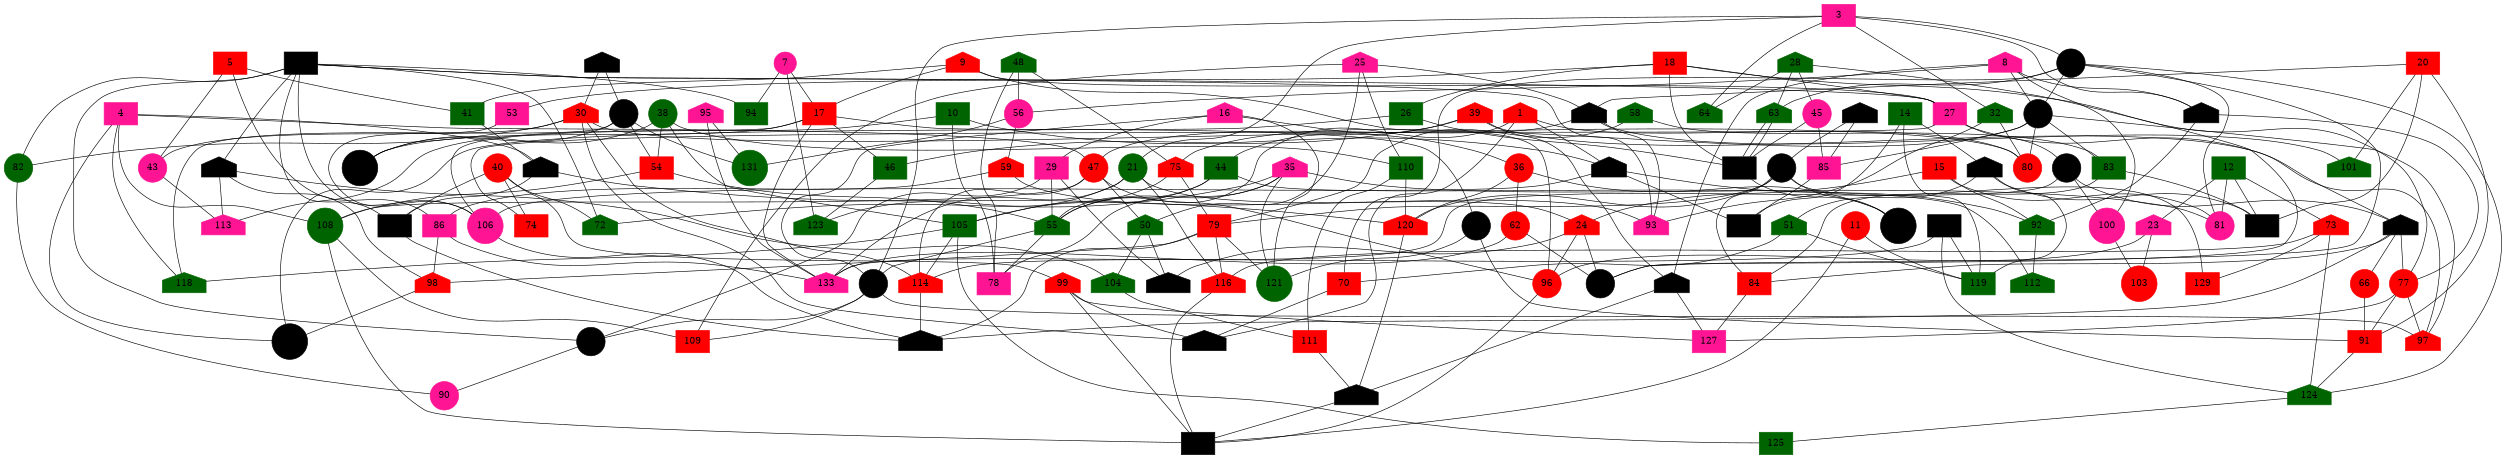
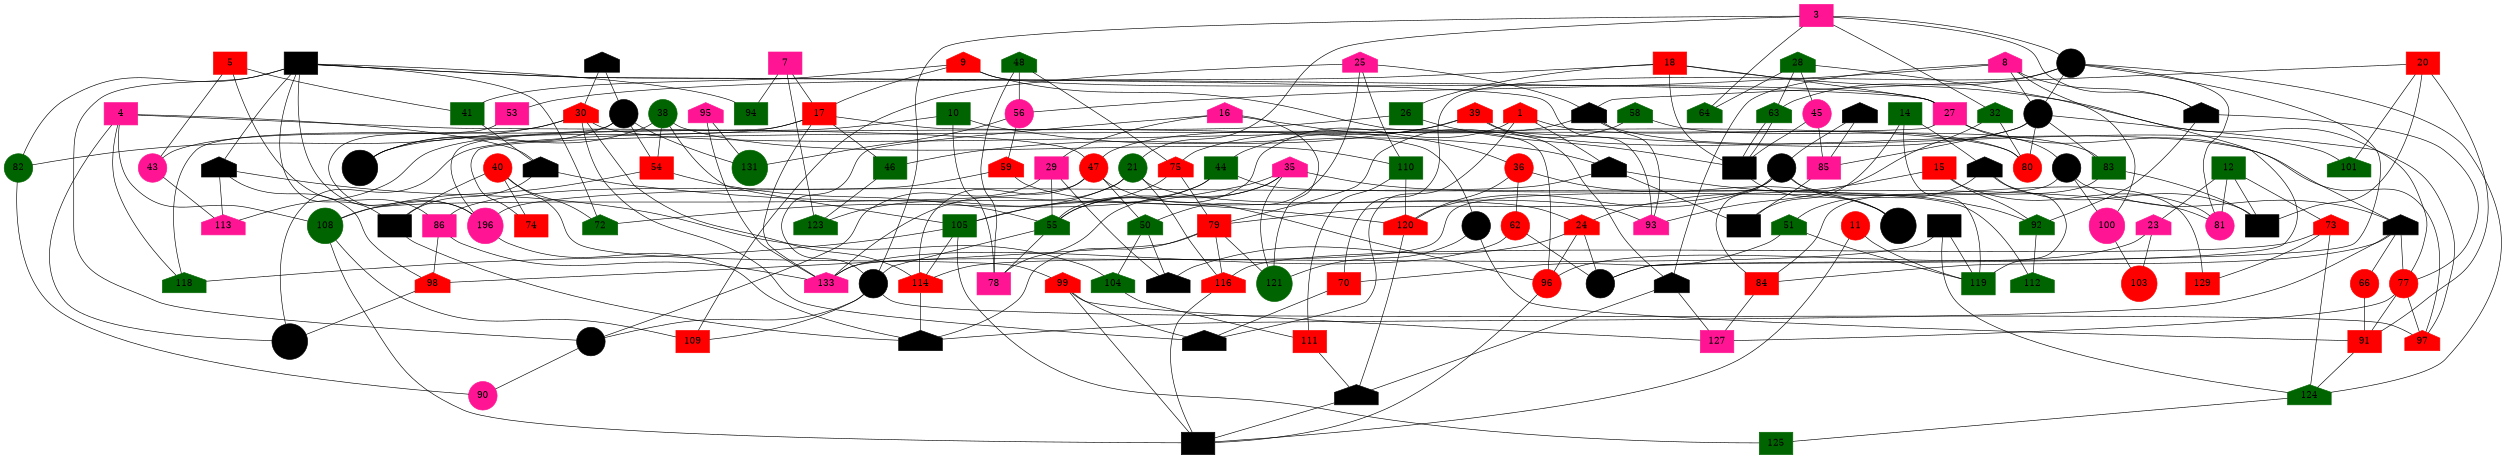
node "7": shape circle -> box
node "106": label "106" -> "196"
